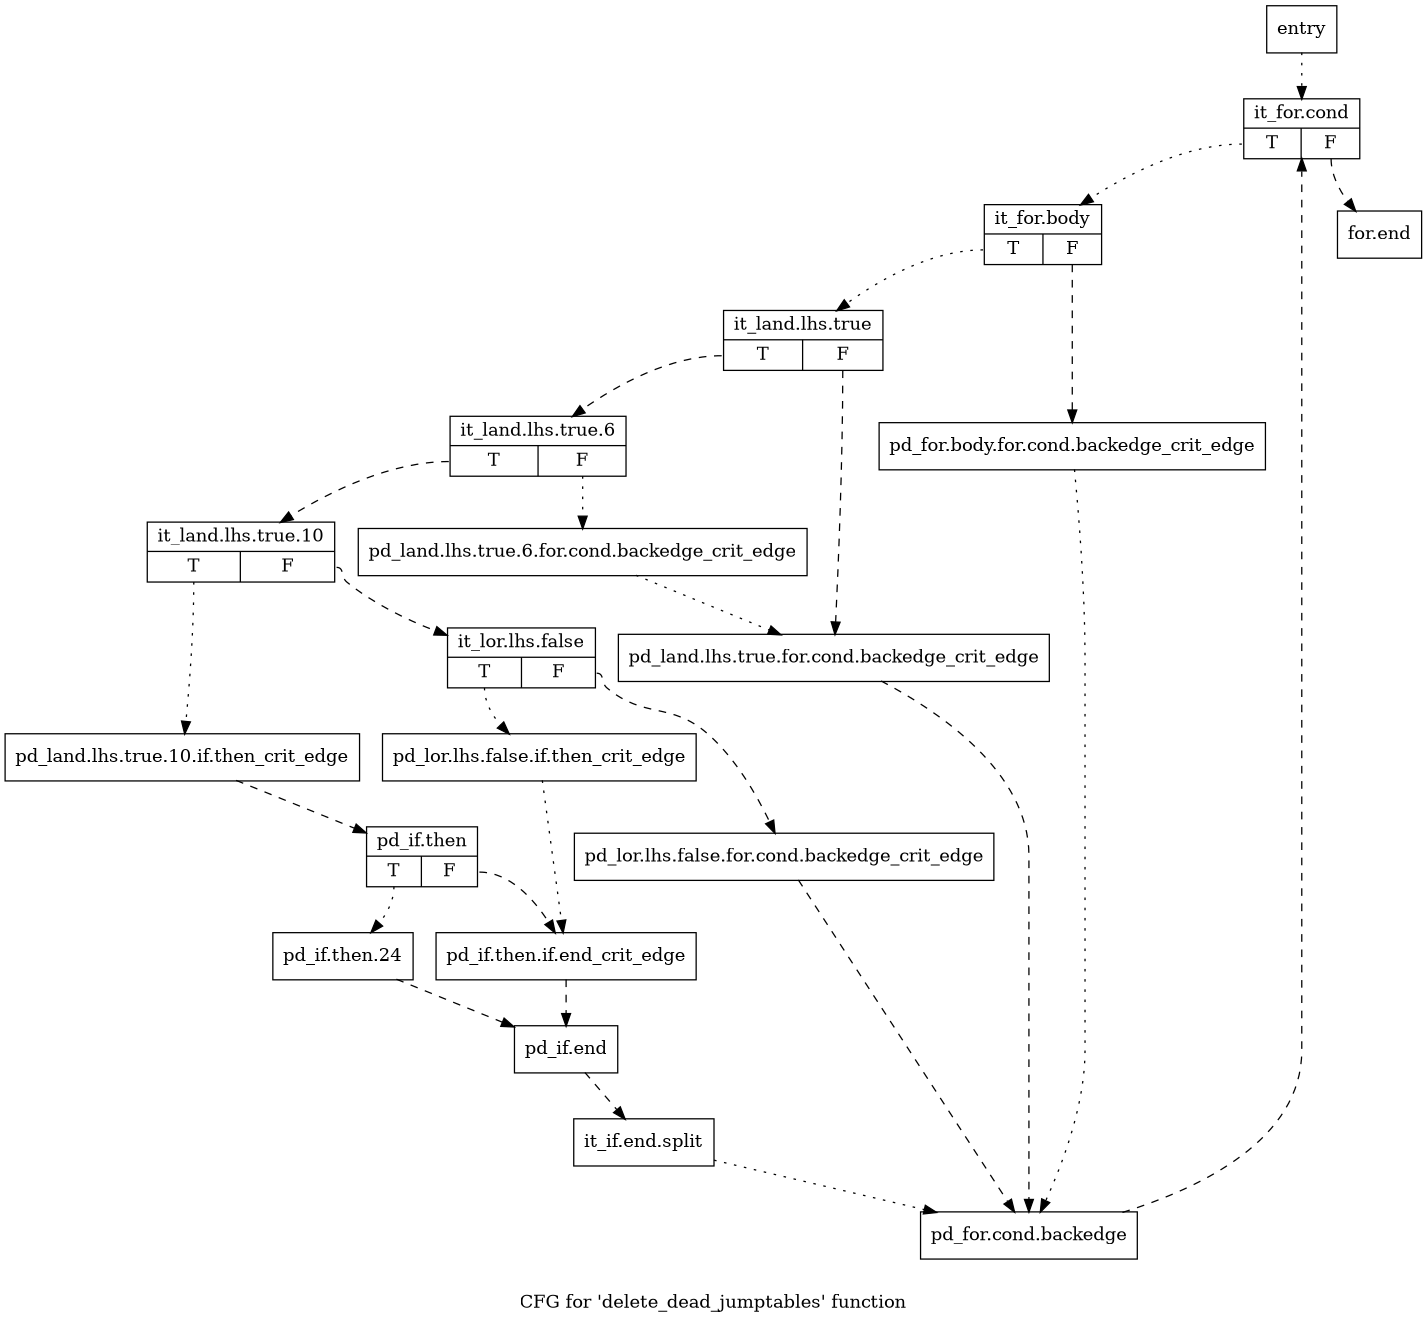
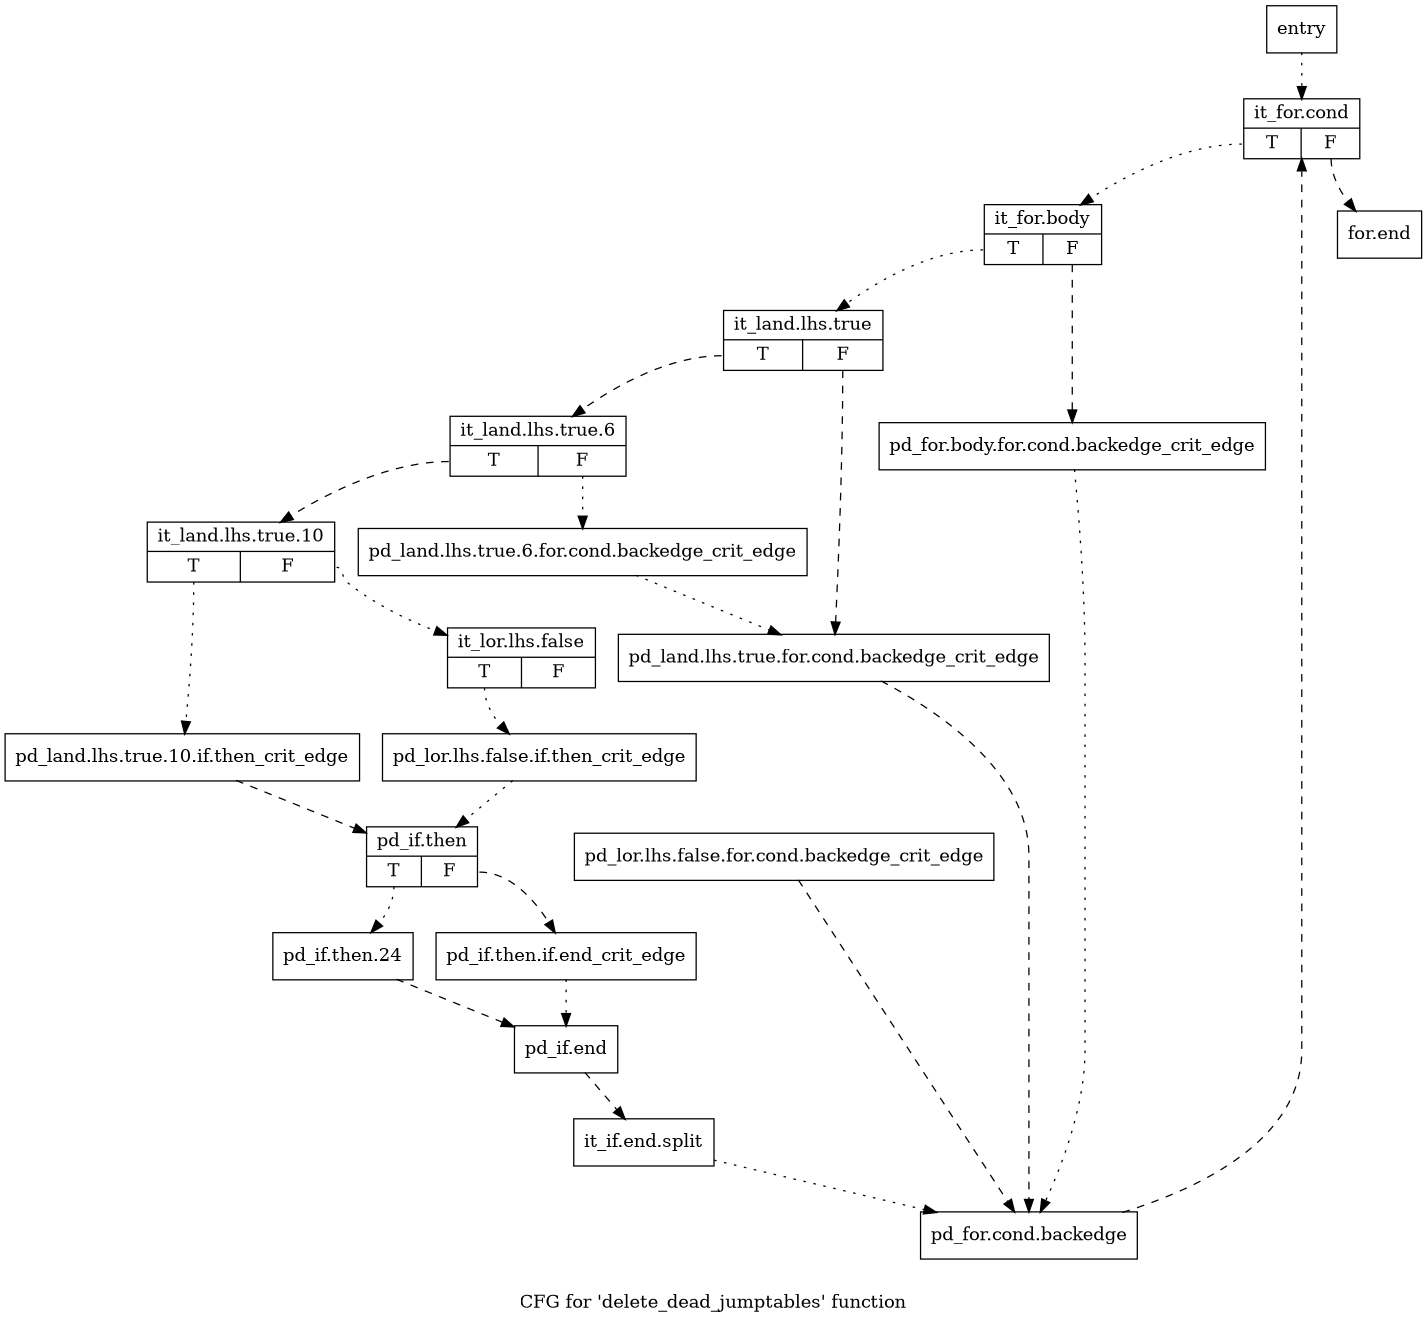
edge "it_land.lhs.true.10" -> "it_lor.lhs.false": style dashed -> dotted
edge "it_lor.lhs.false" -> "pd_lor.lhs.false.for.cond.backedge_crit_edge": removed
edge "pd_lor.lhs.false.if.then_crit_edge" -> "pd_if.then.if.end_crit_edge": now "pd_lor.lhs.false.if.then_crit_edge" -> "pd_if.then"
edge "pd_if.then.if.end_crit_edge" -> "pd_if.end": style dashed -> dotted
